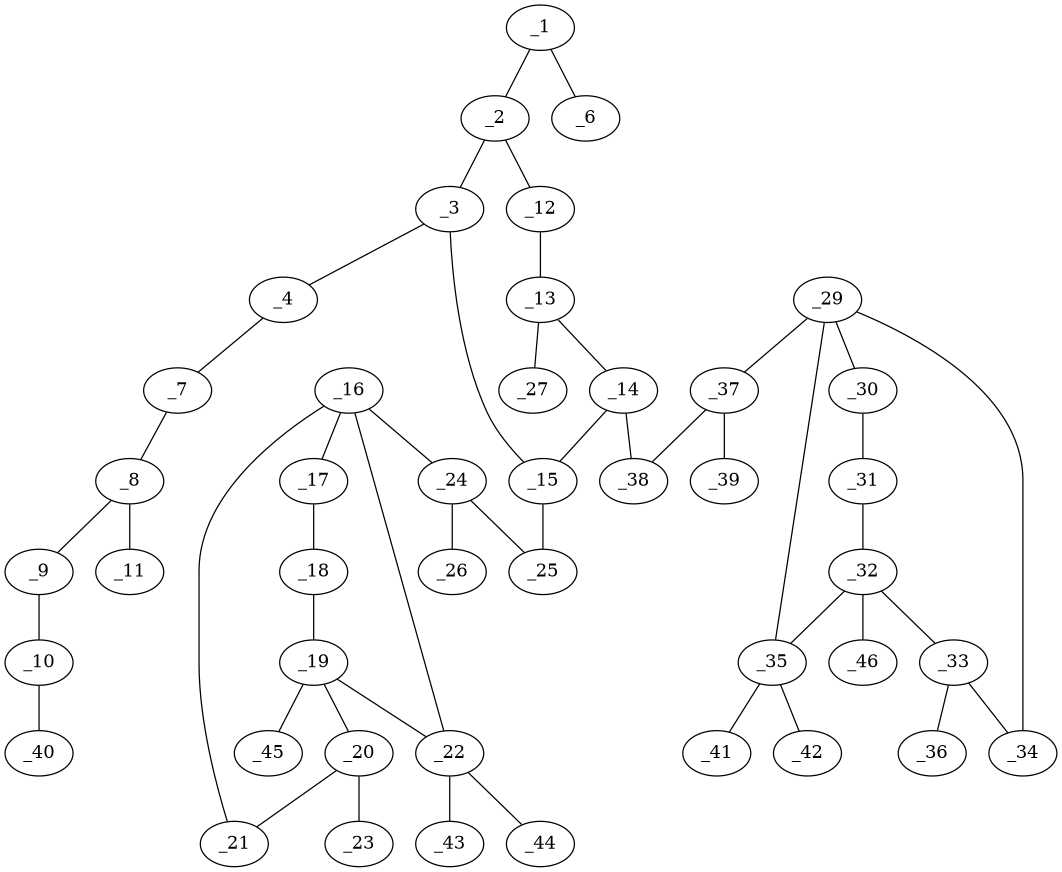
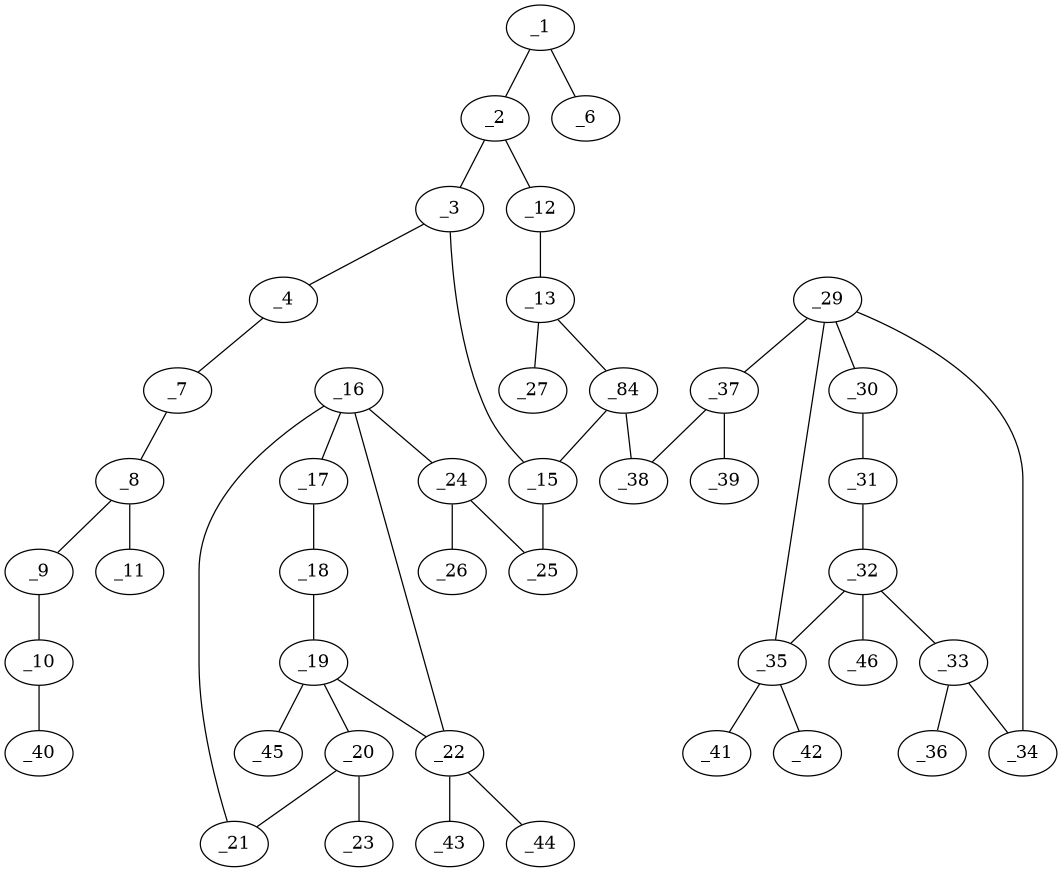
node "_14": label "_14" -> "_84"
